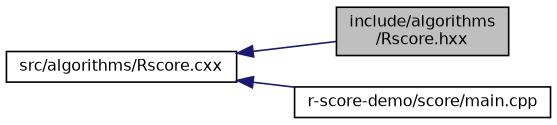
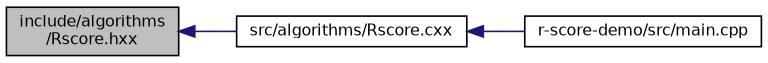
edge "include/algorithms /Rscore.hxx" -> "src/algorithms/Rscore.cxx": reversed
node "r-score-demo/score/main.cpp": label "r-score-demo/score/main.cpp" -> "r-score-demo/src/main.cpp"
